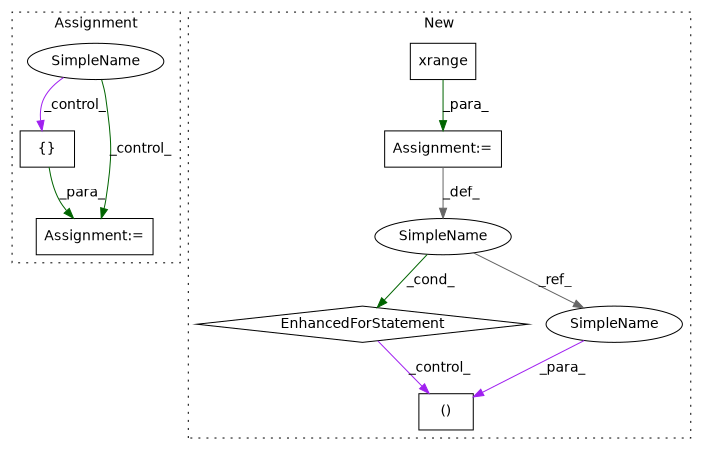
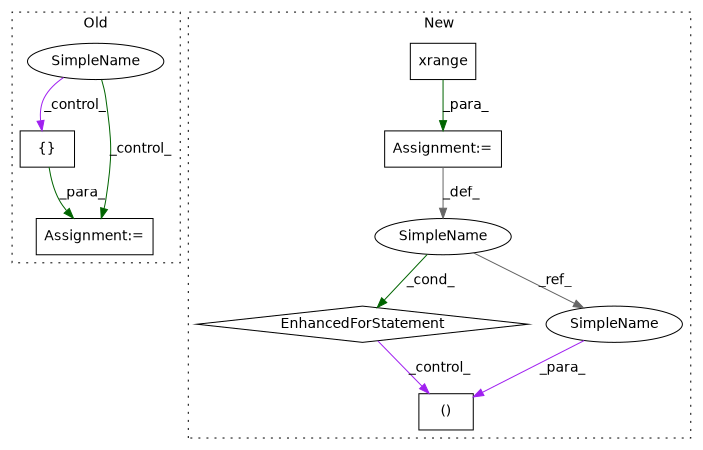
cluster "Assignment": label "Assignment" -> "Old"
